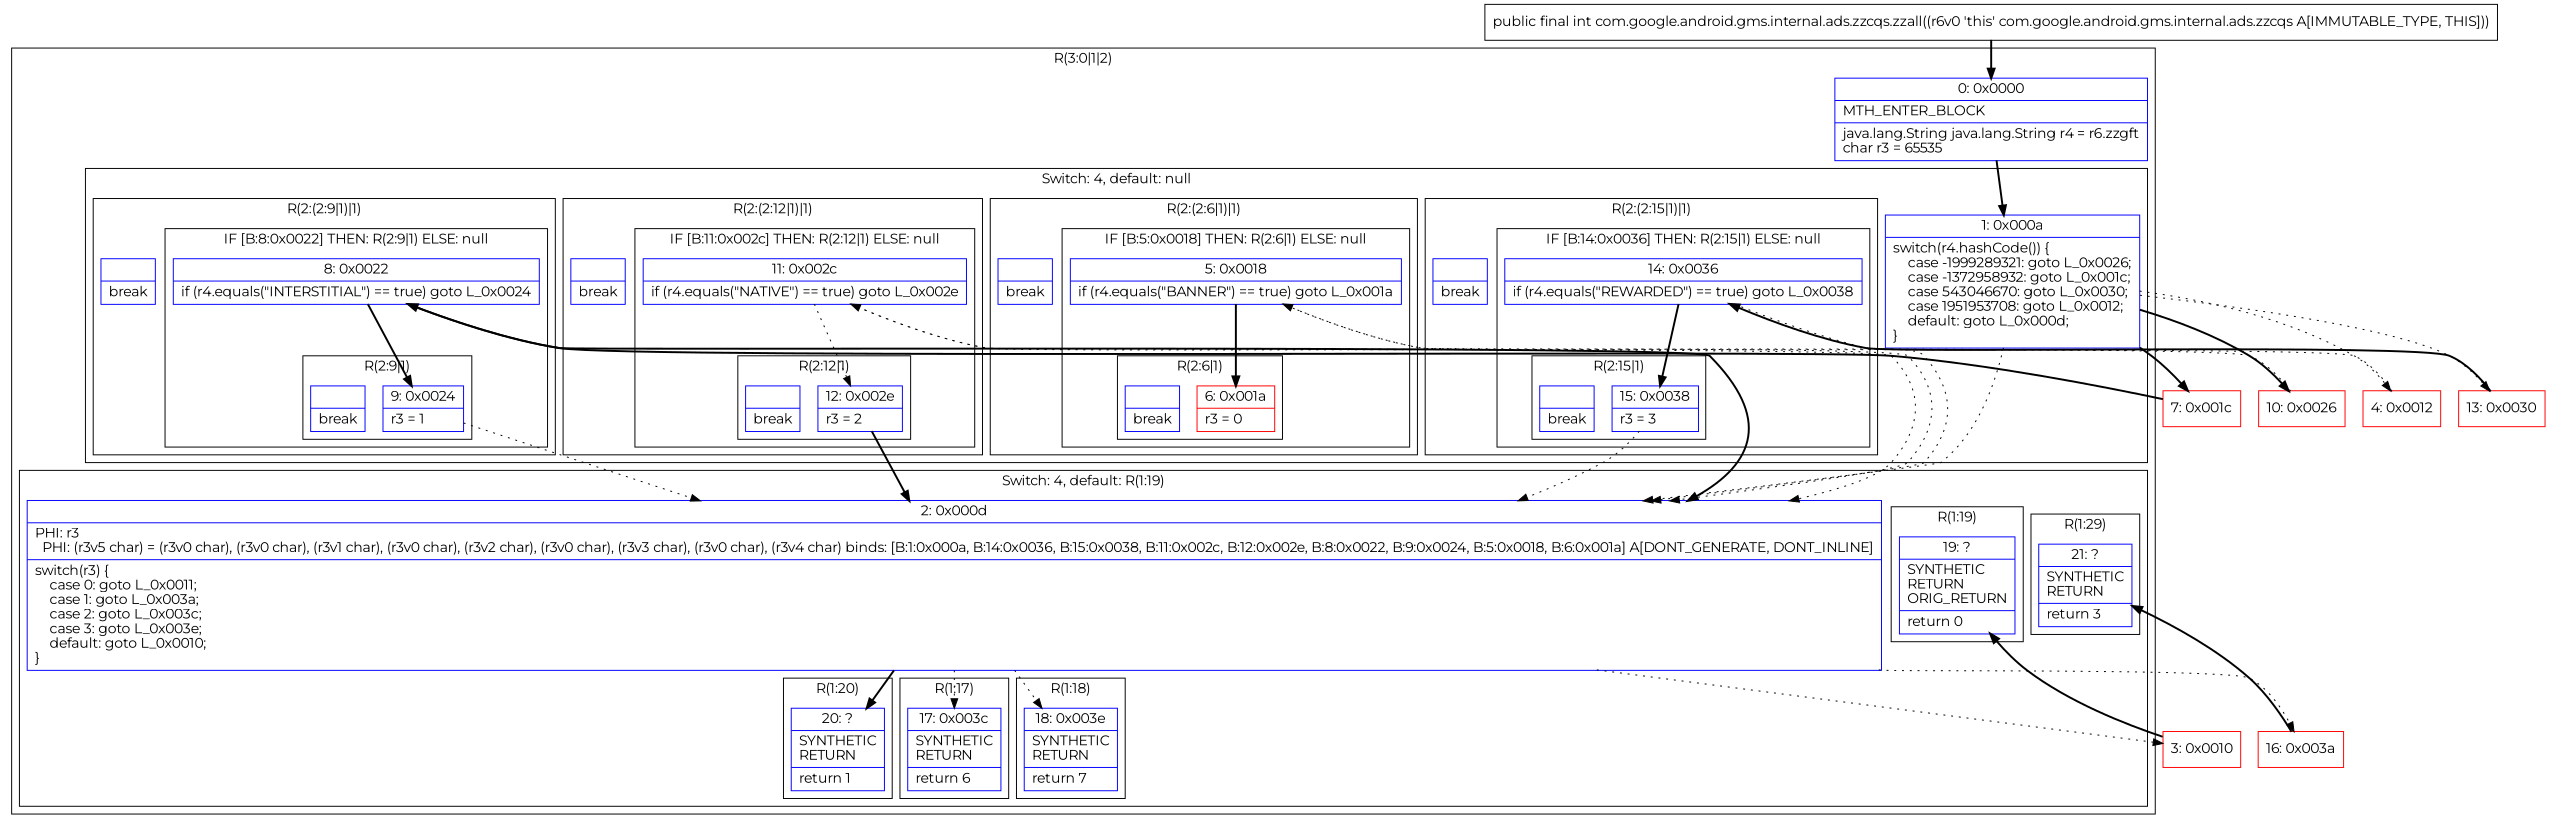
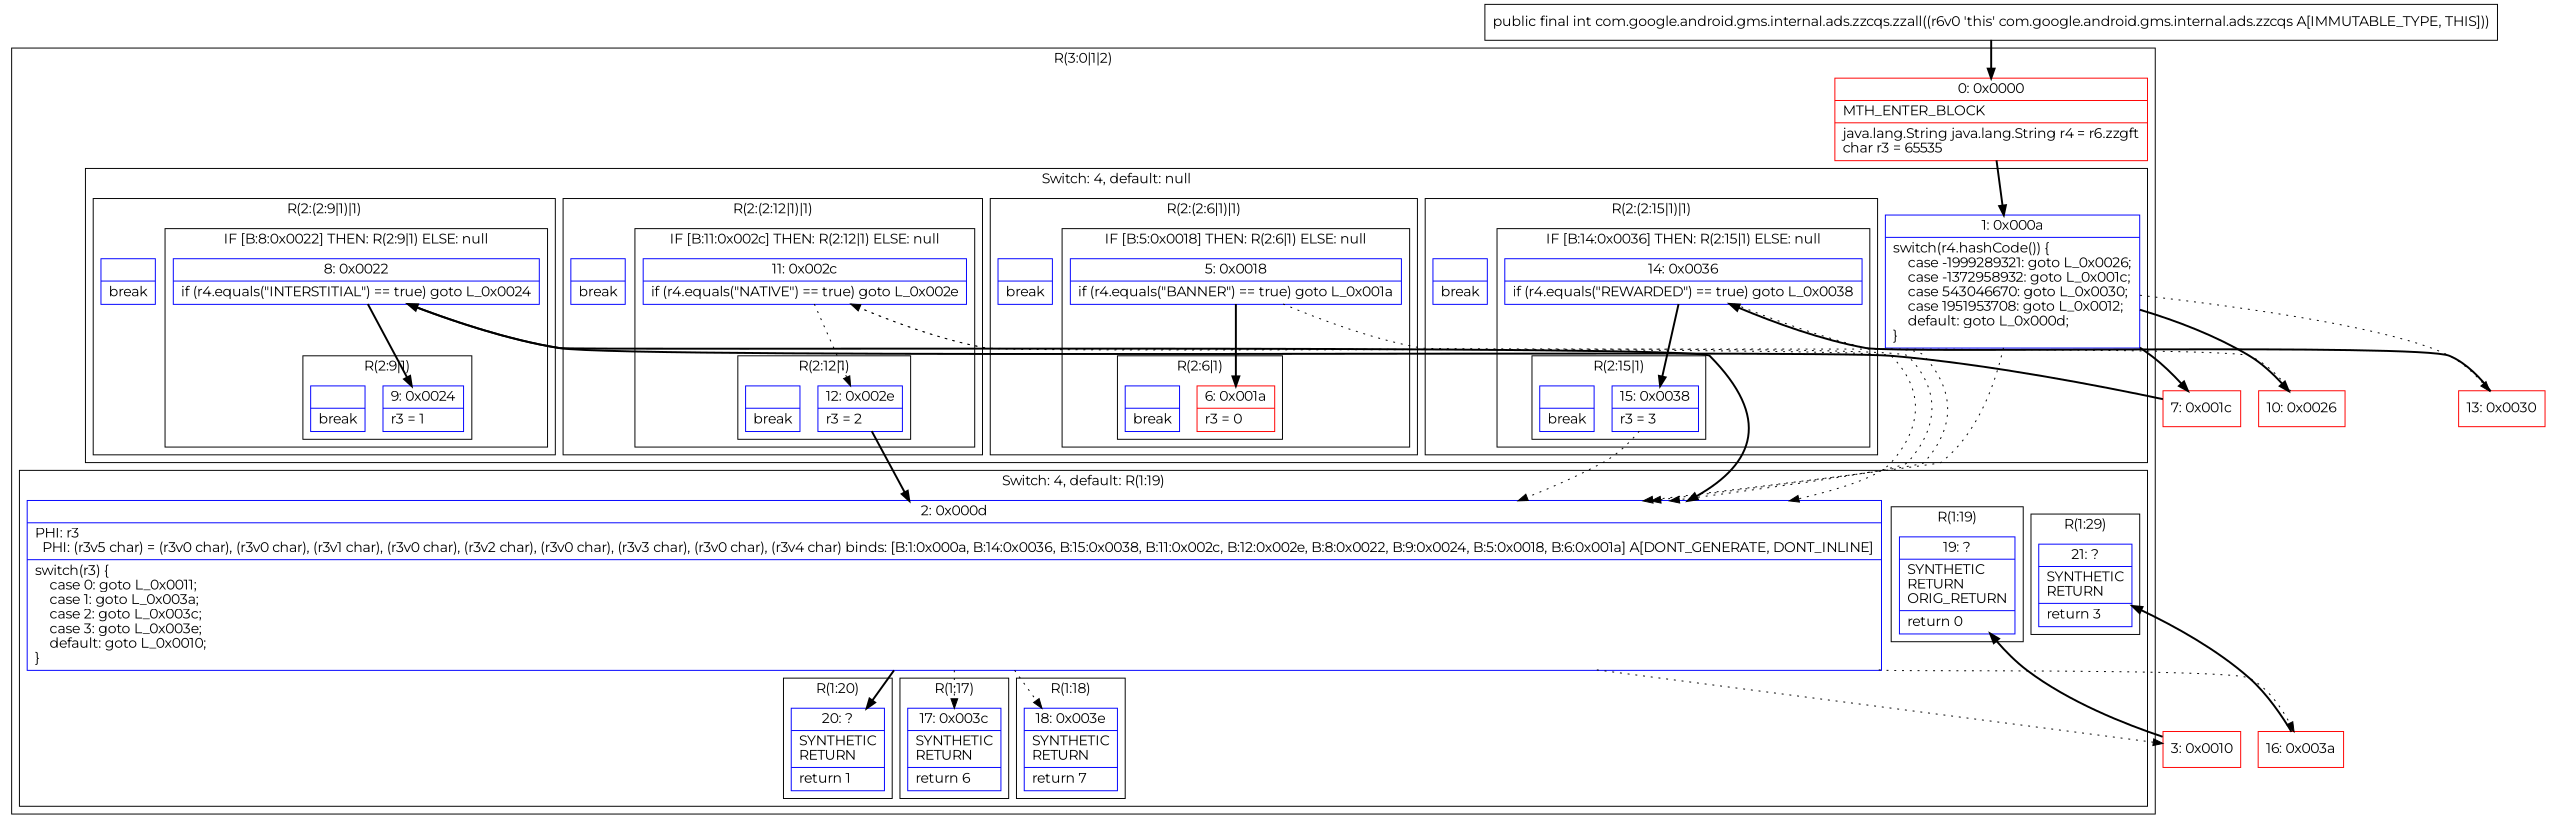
node "0: 0x0000": color blue -> red
node "4: 0x0012": removed
edge "9: 0x0024" -> "2: 0x000d": removed
